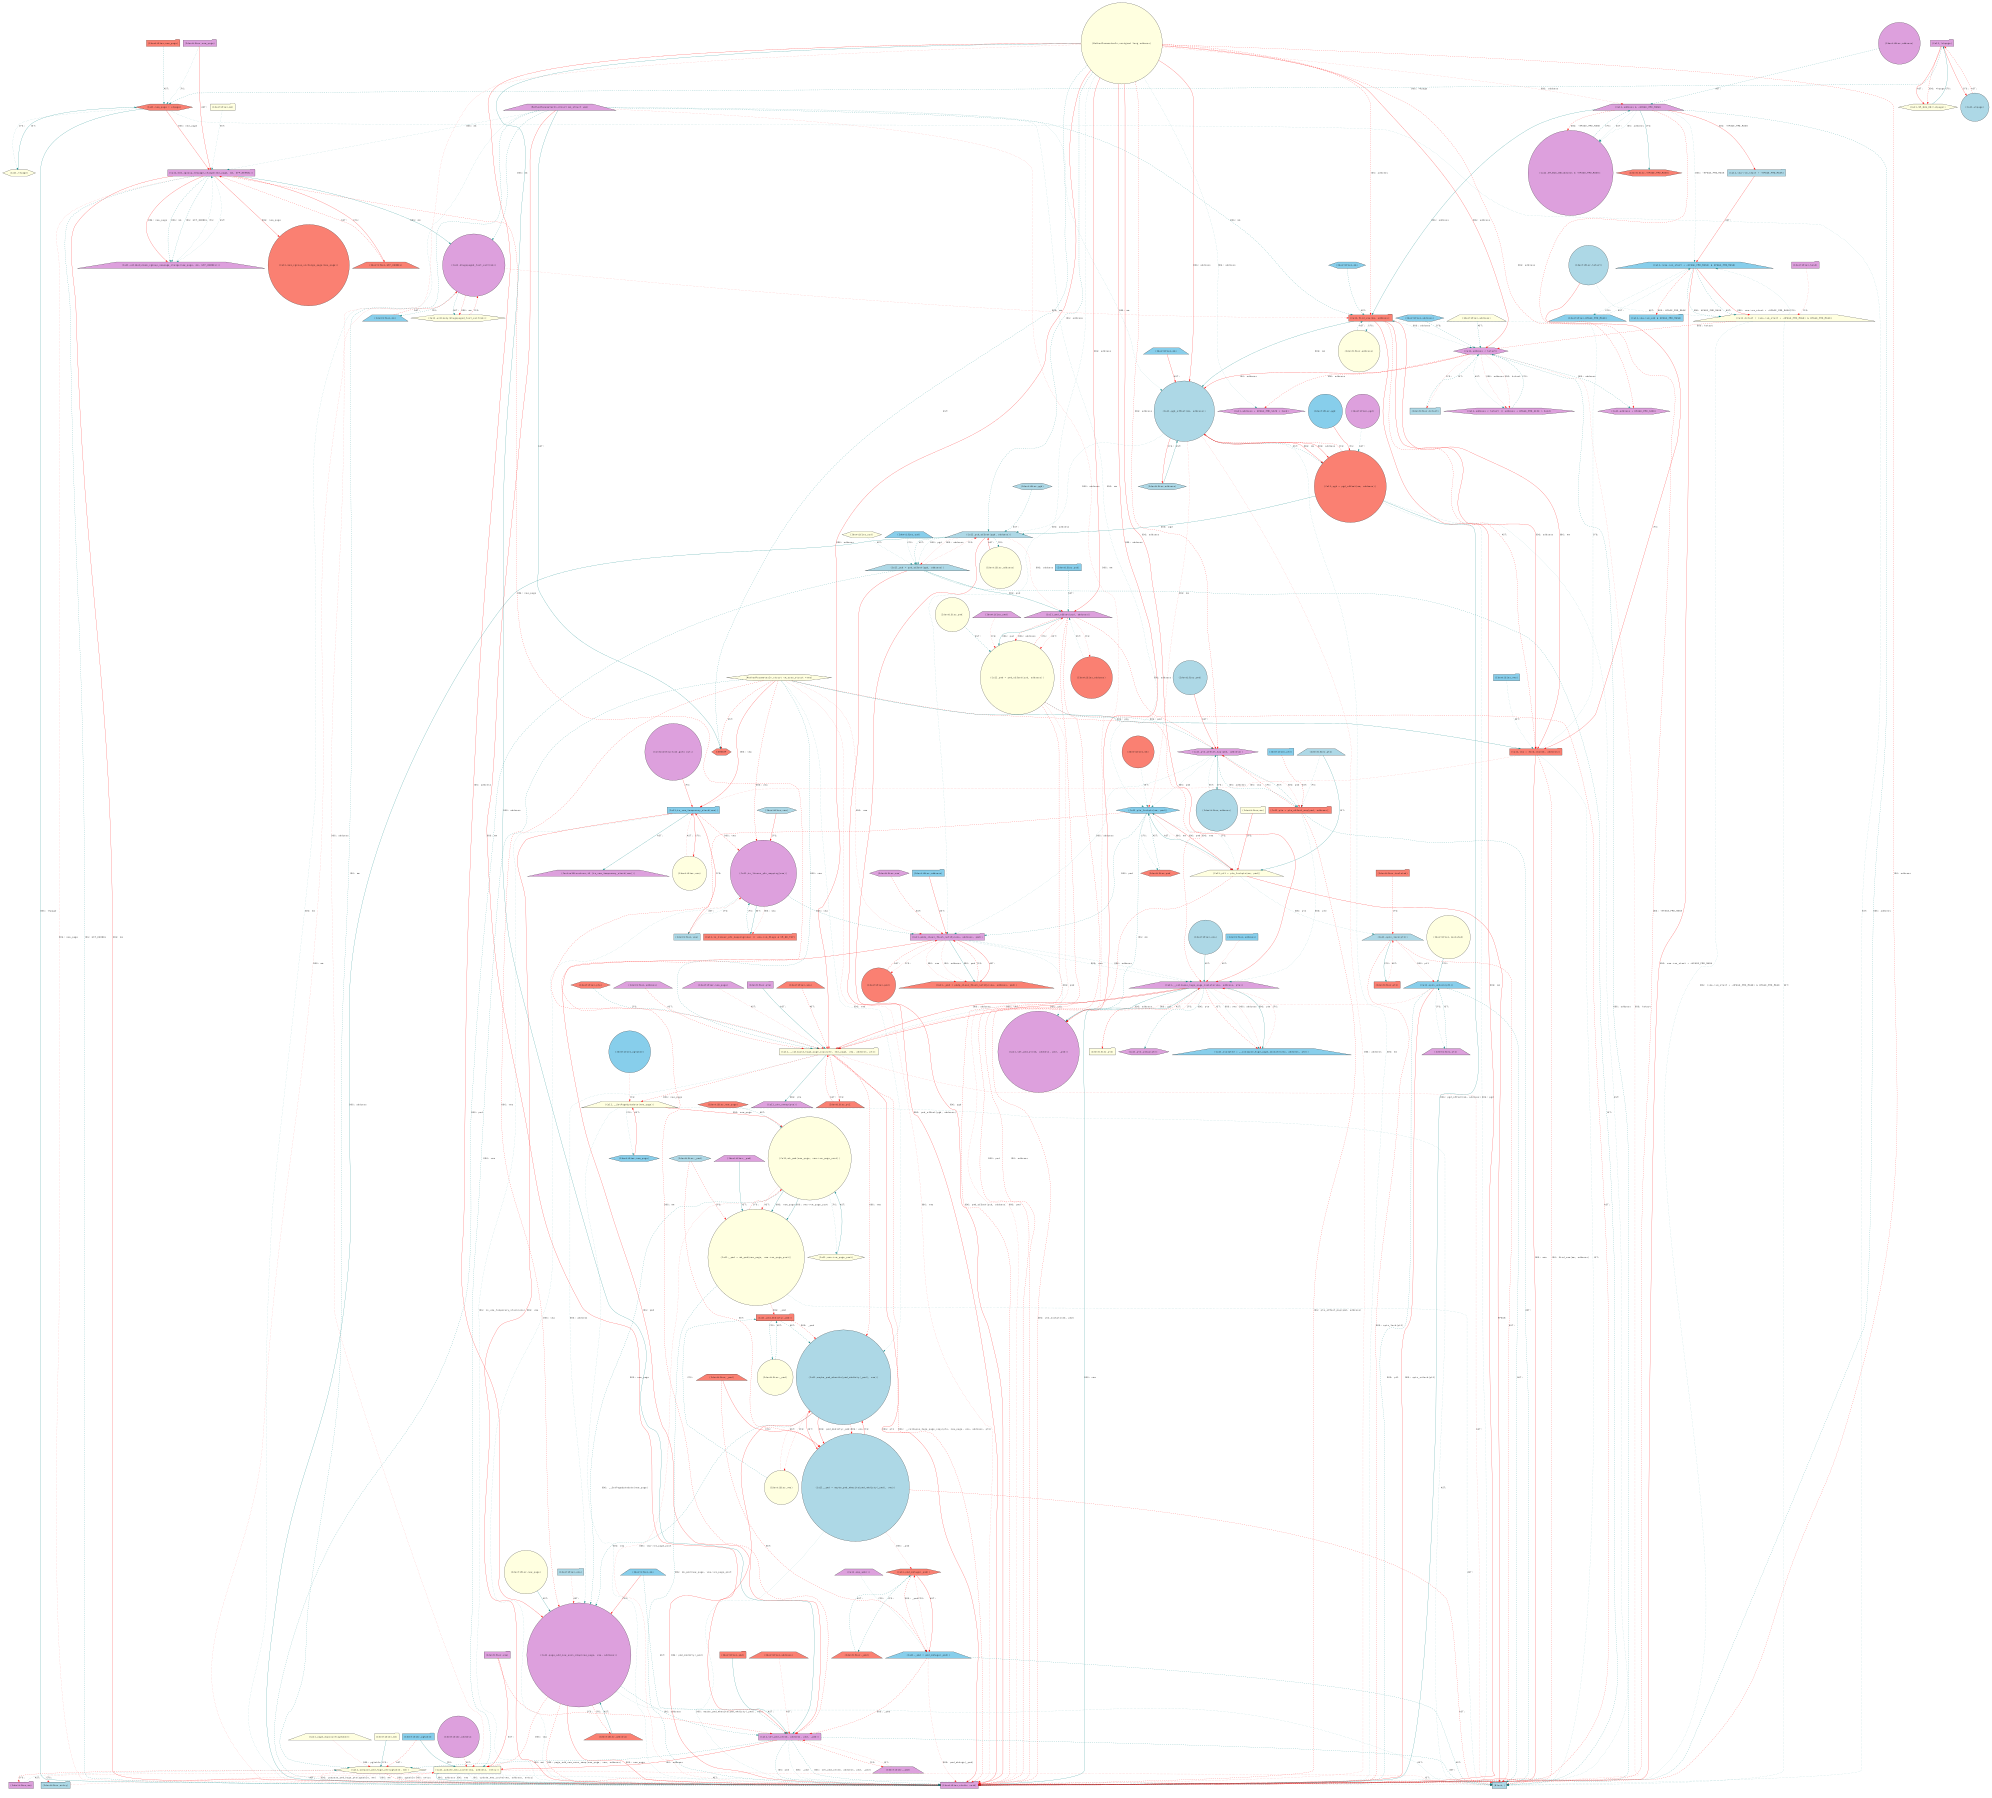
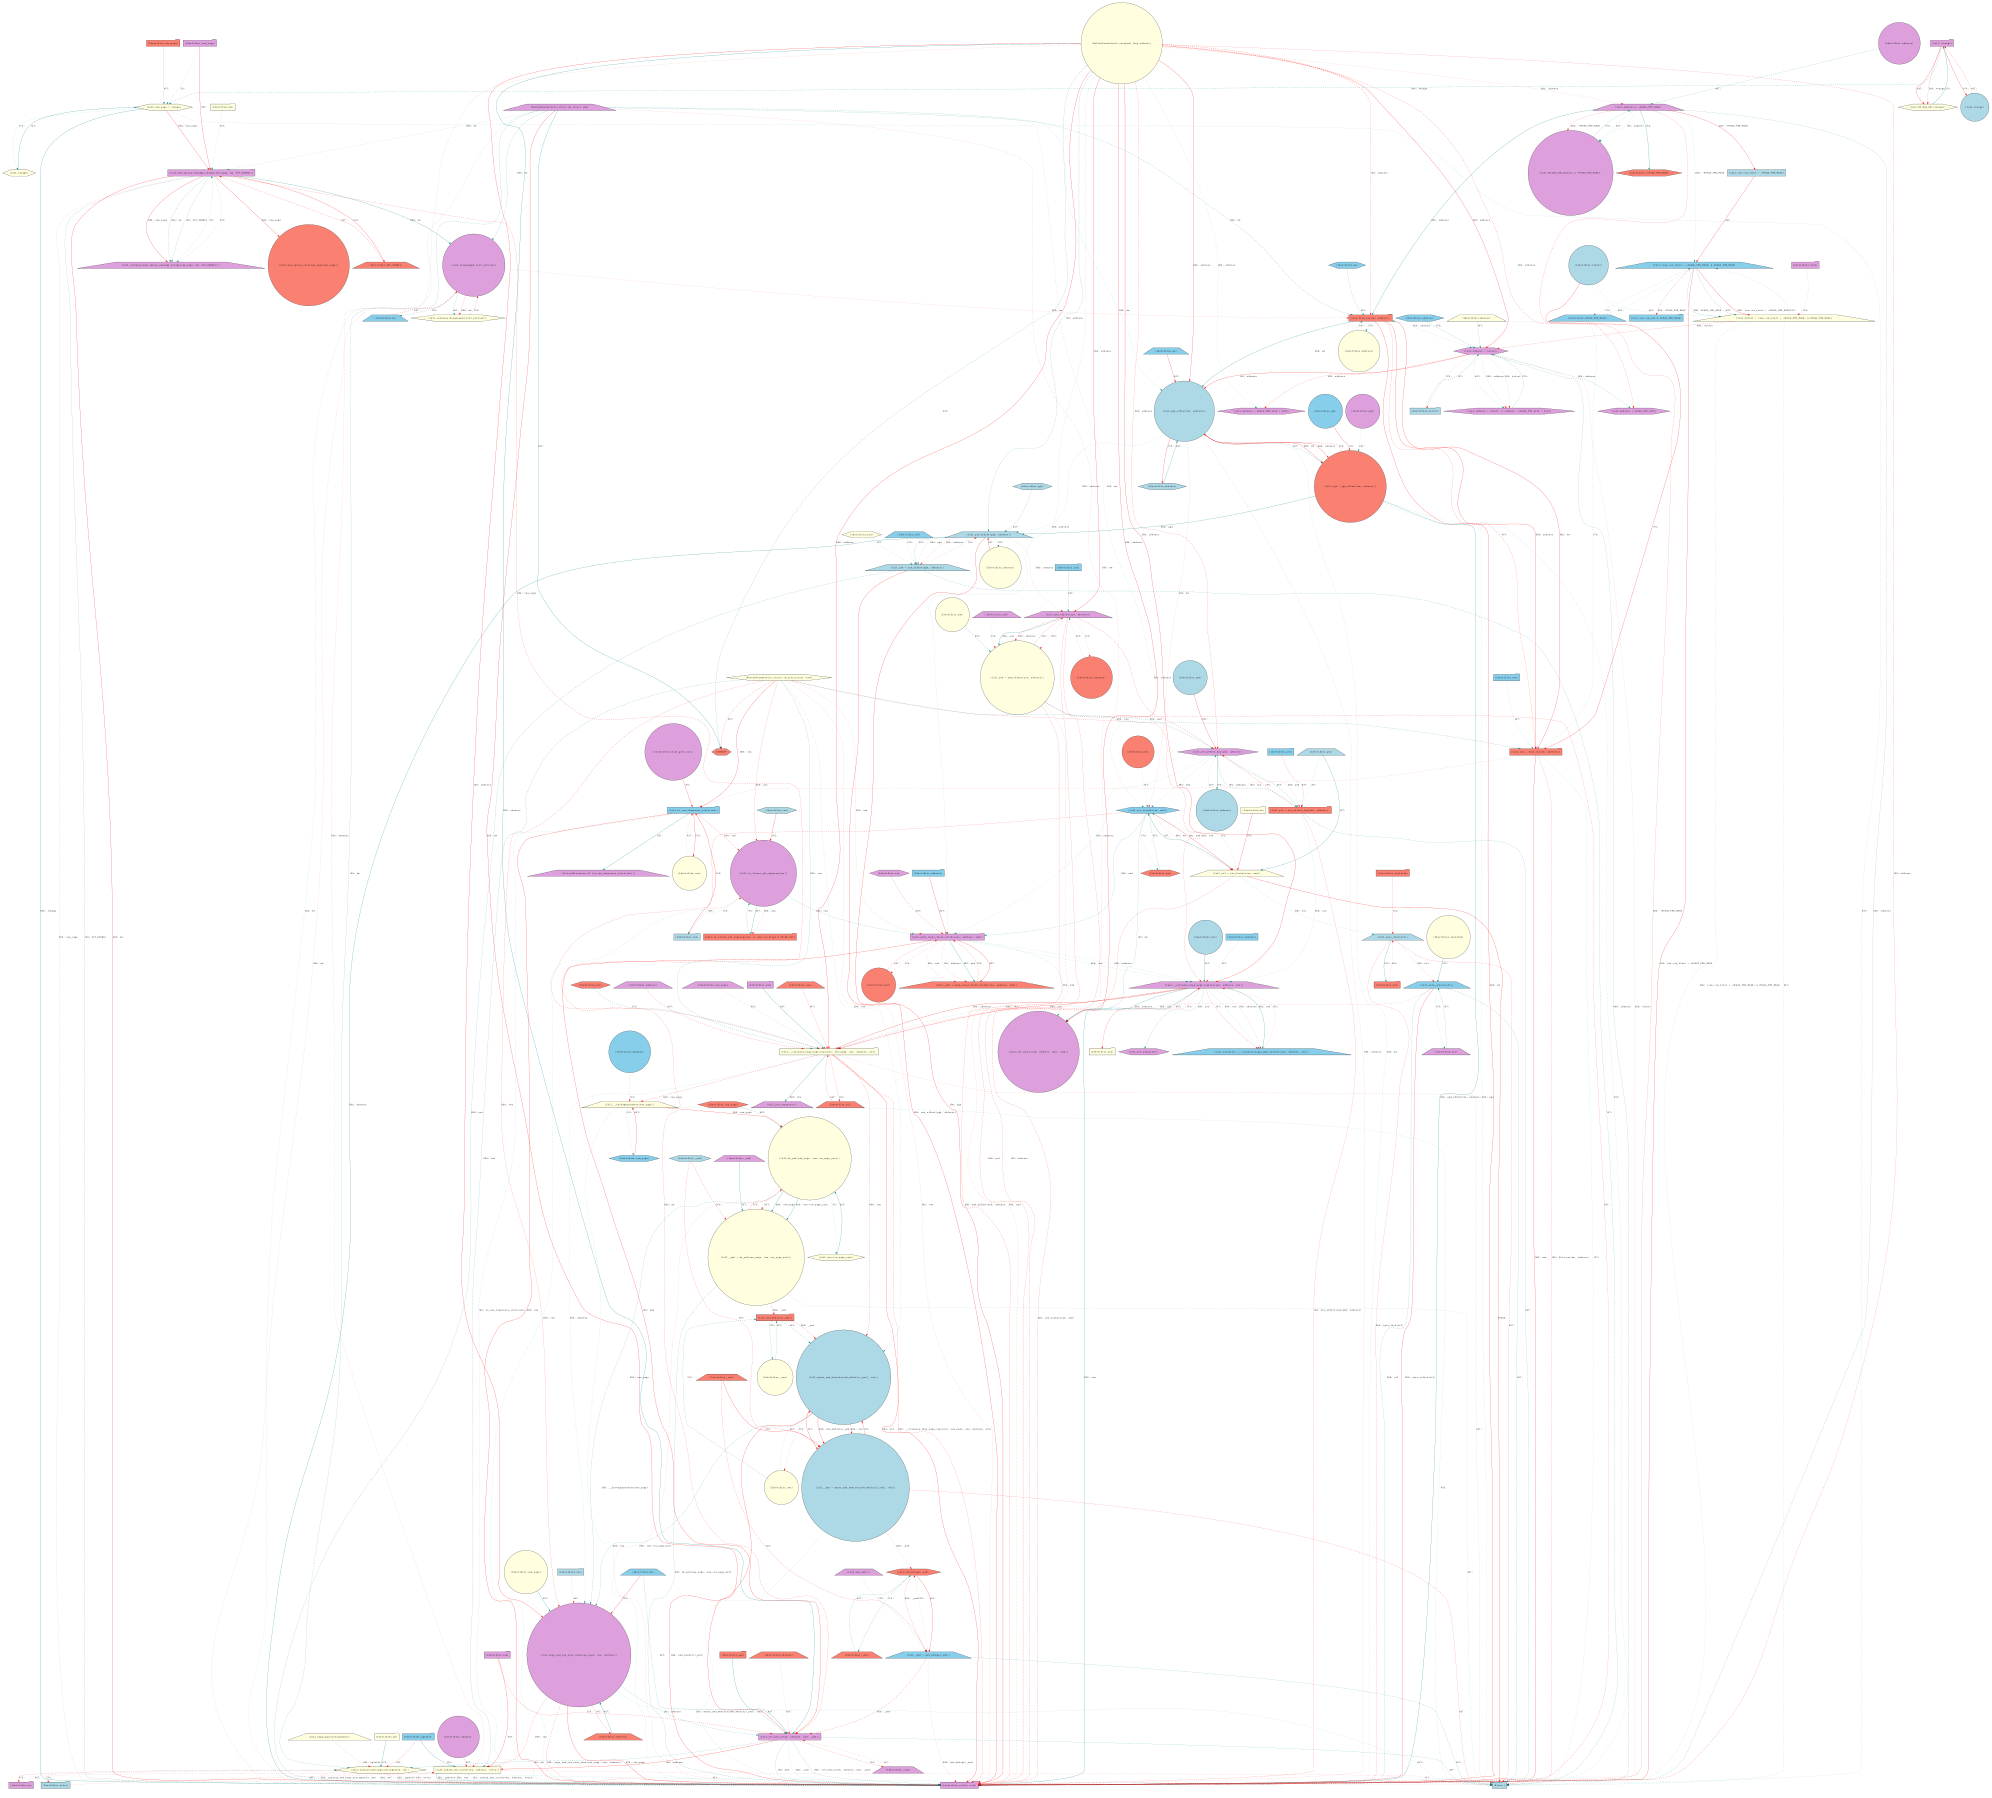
node "(Call,new_page = *hpage)": fillcolor salmon -> lightyellow
edge "(Call,pud = pud_offset(pgd, address))" -> "(Call,pmd_offset(pud, address))": removed, label "DDG: pud"
edge "(MethodParameterIn,struct vm_area_struct *vma)" -> "(Call,vma = find_vma(mm, address))": style solid -> dashed
